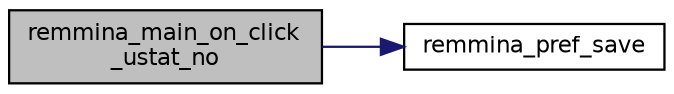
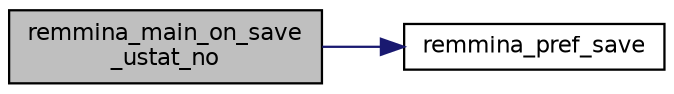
node "remmina_main_on_click _ustat_no": label "remmina_main_on_click _ustat_no" -> "remmina_main_on_save _ustat_no"
